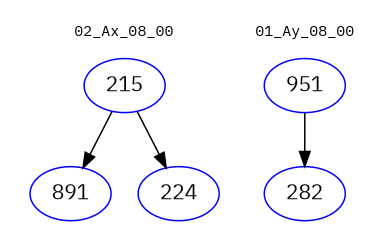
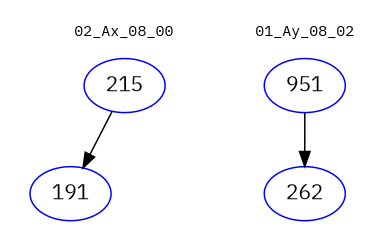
cluster "01_Ay_08_00": label "01_Ay_08_00" -> "01_Ay_08_02"
node "891": label "891" -> "191"
node "224": removed
node "282": label "282" -> "262"
